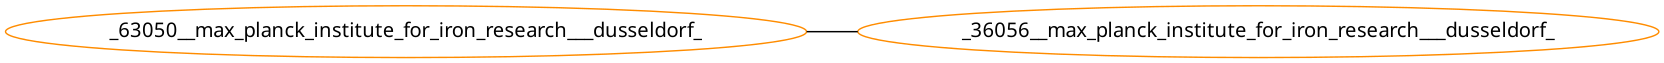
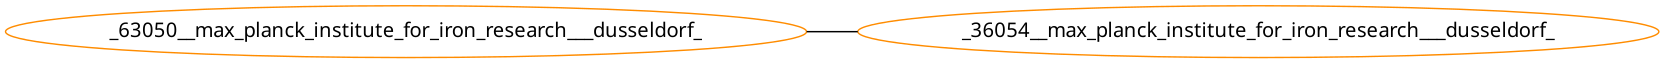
node "_36056__max_planck_institute_for_iron_research___dusseldorf_": label "_36056__max_planck_institute_for_iron_research___dusseldorf_" -> "_36054__max_planck_institute_for_iron_research___dusseldorf_"
